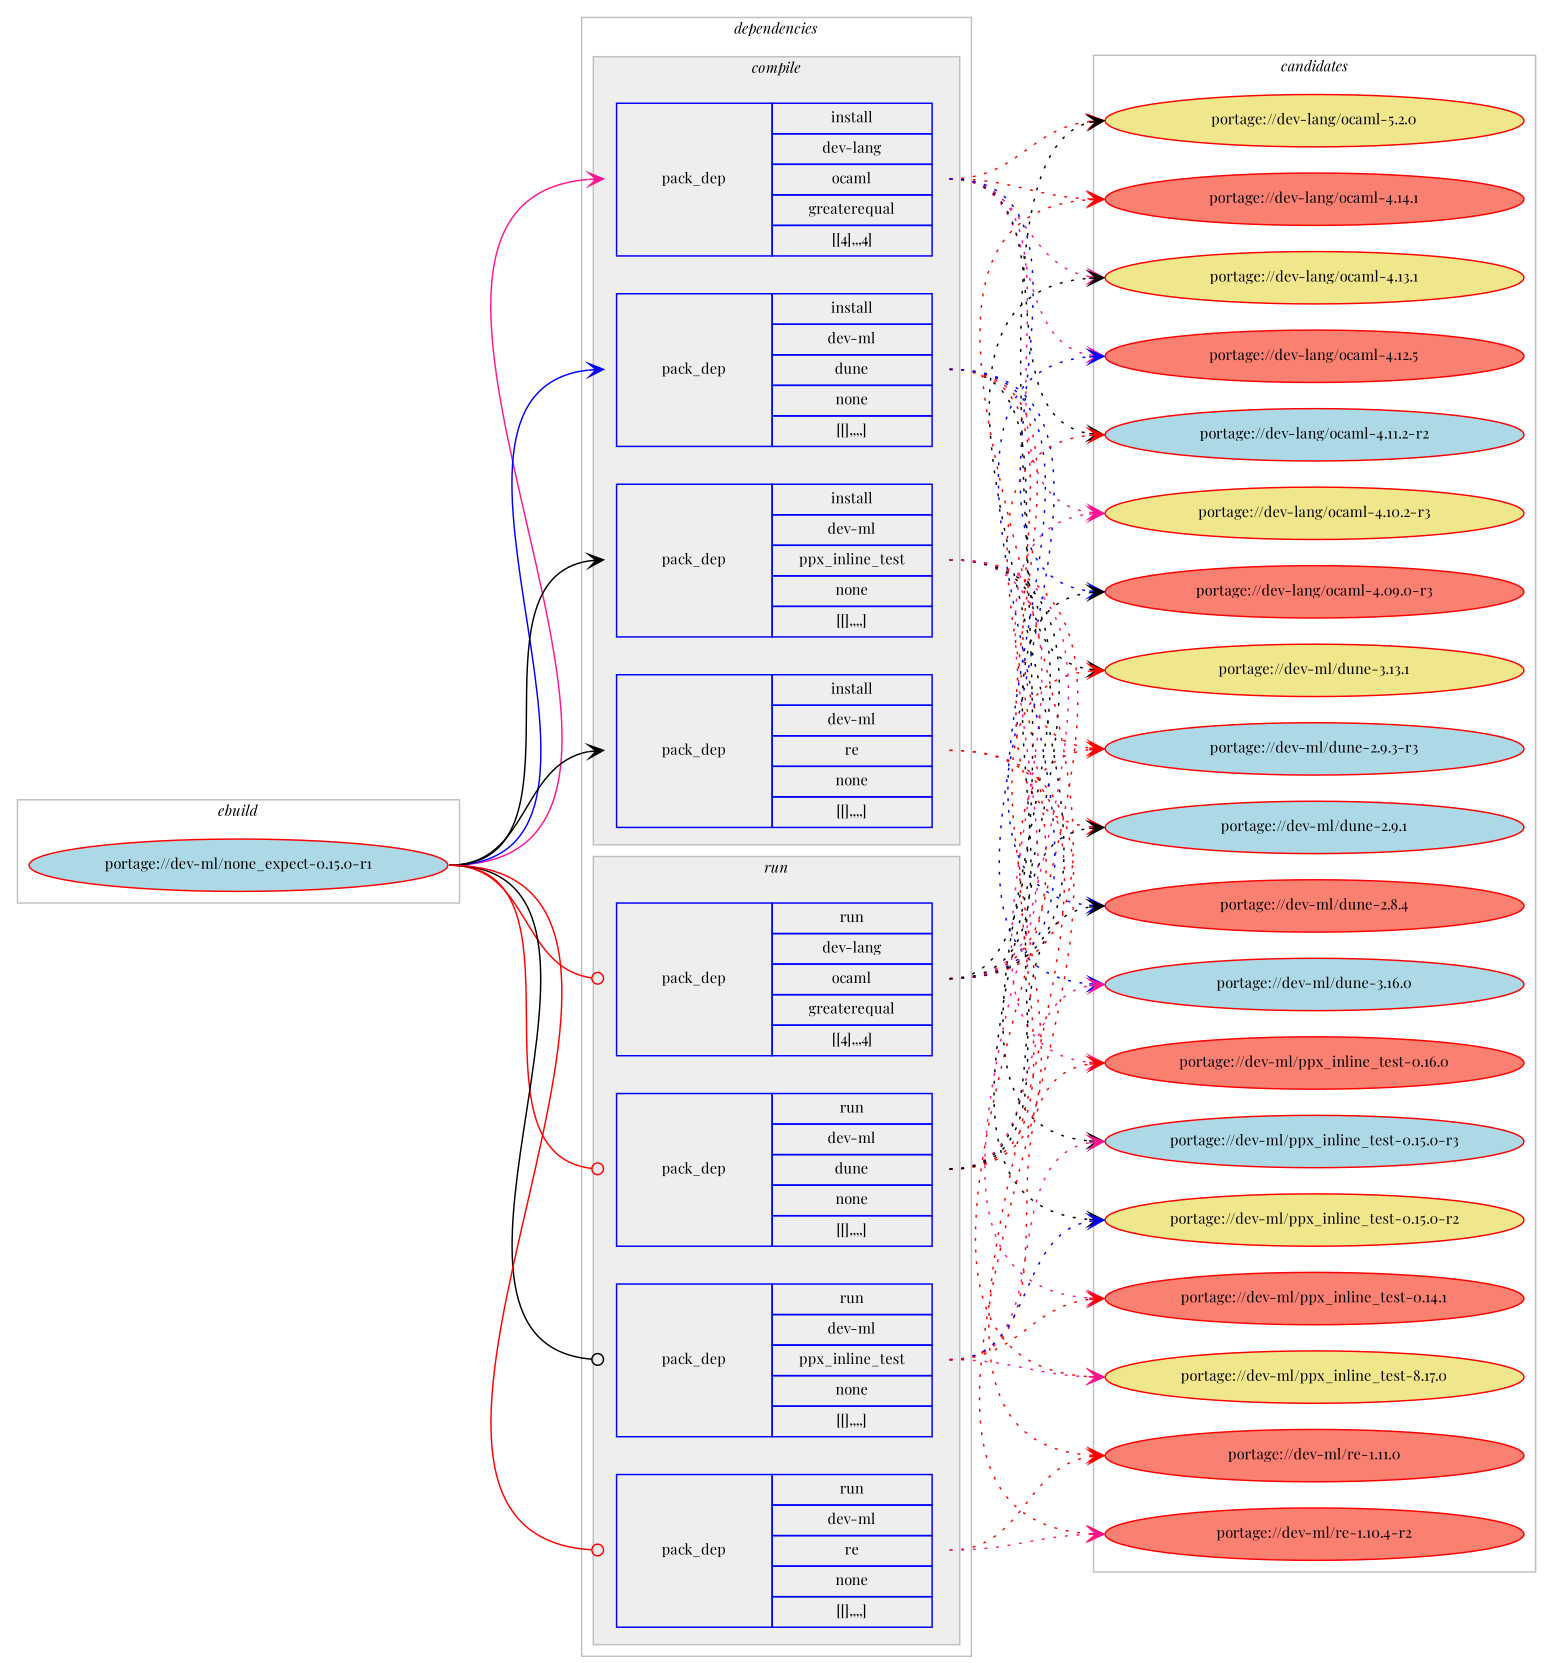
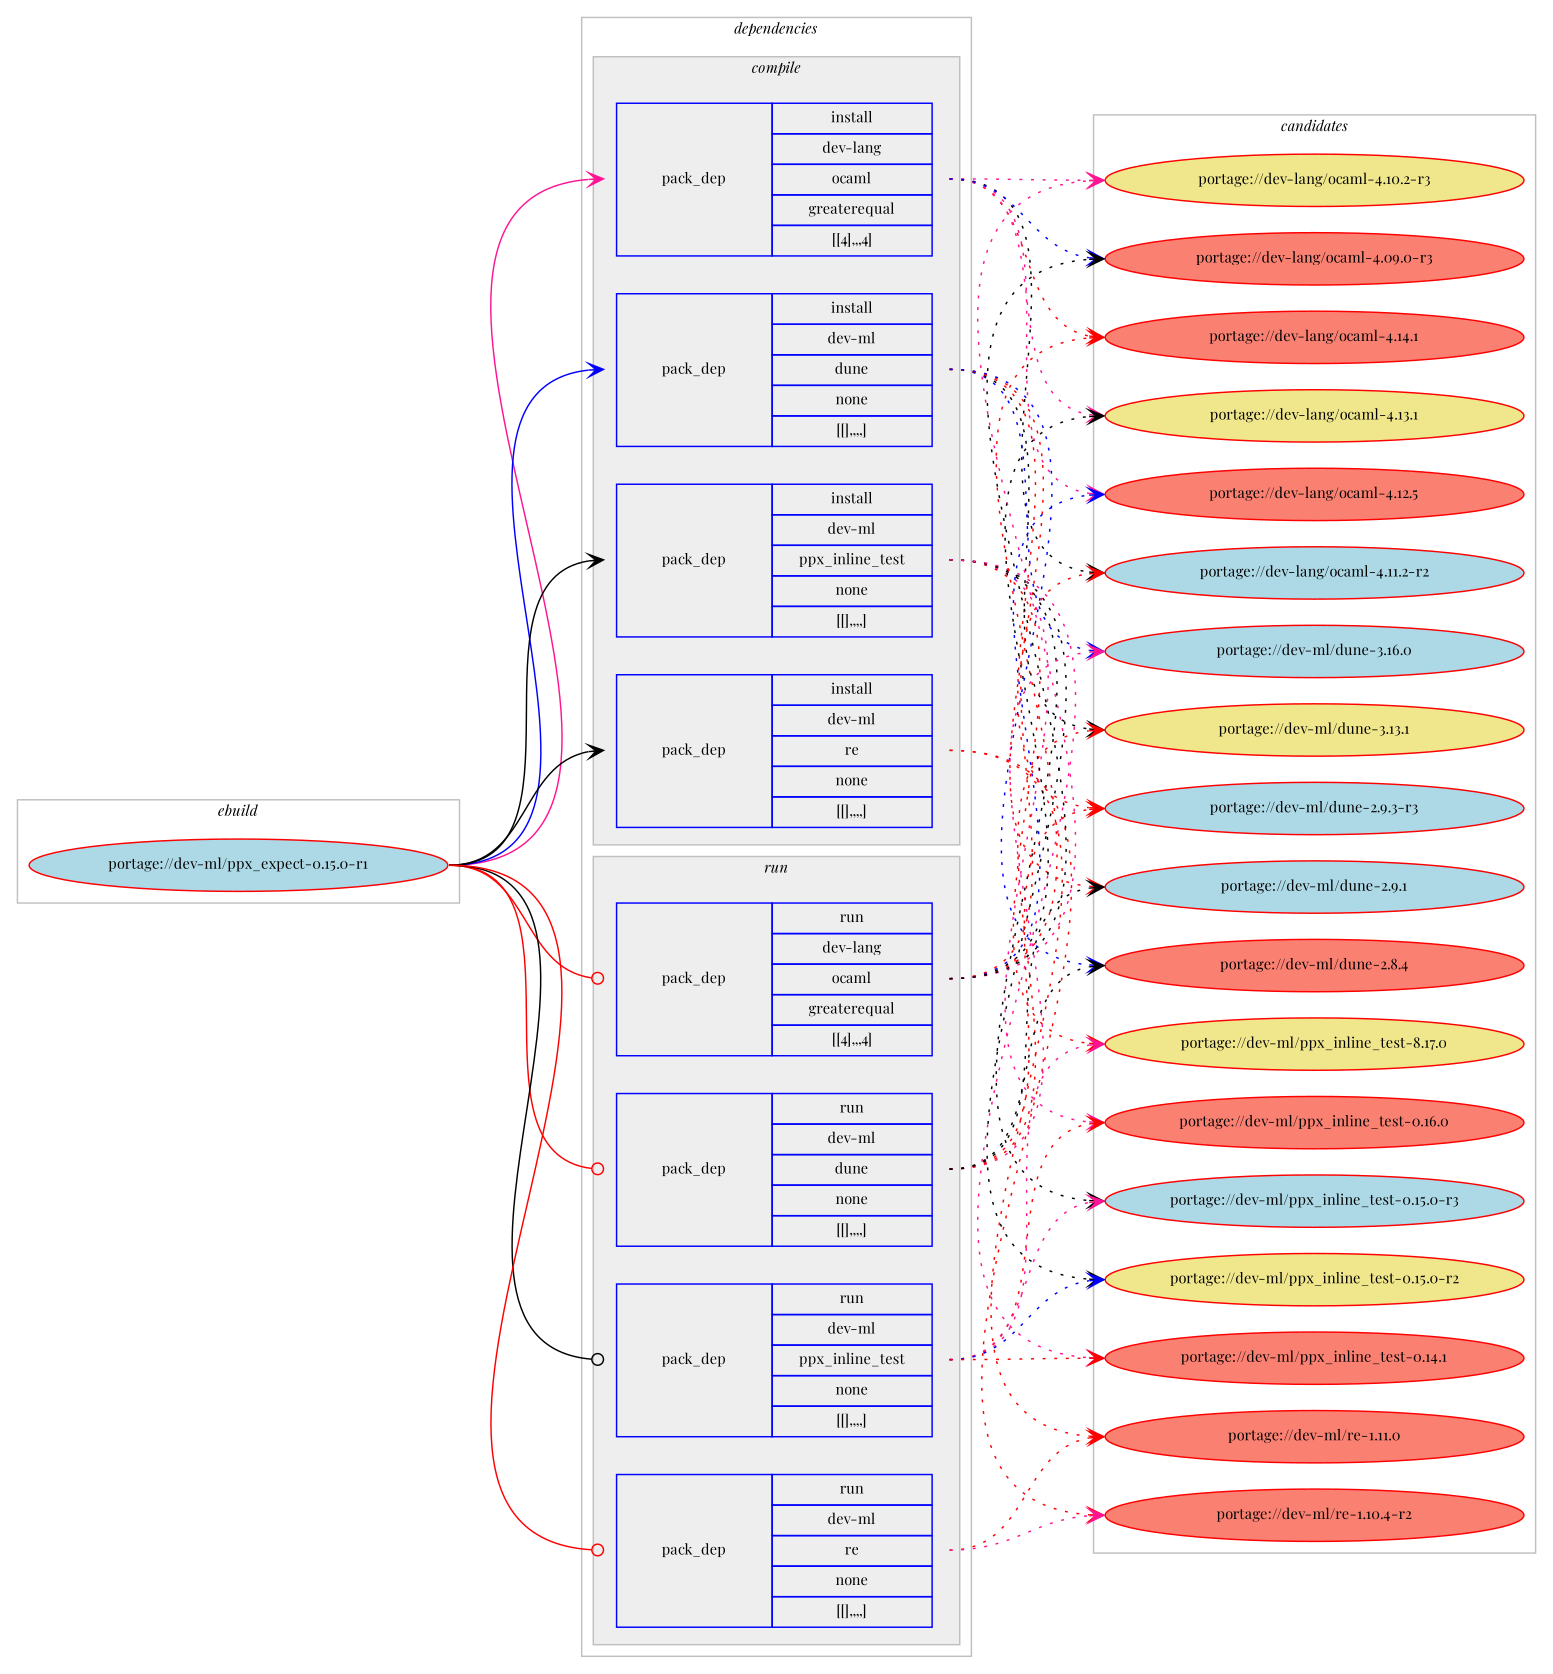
node "portage://dev-lang/ocaml-5.2.0": removed
node "portage://dev-ml/none_expect-0.15.0-r1": label "portage://dev-ml/none_expect-0.15.0-r1" -> "portage://dev-ml/ppx_expect-0.15.0-r1"
